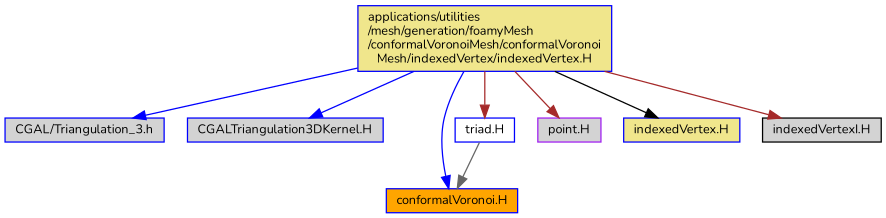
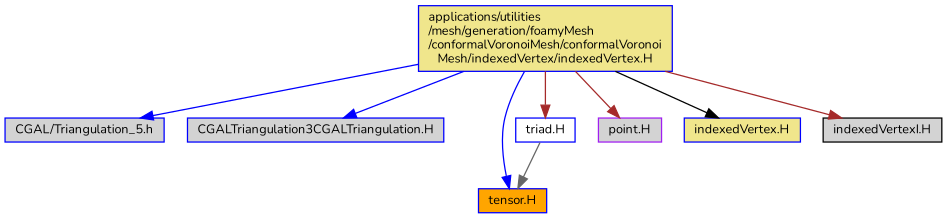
node "CGAL/Triangulation_3.h": label "CGAL/Triangulation_3.h" -> "CGAL/Triangulation_5.h"
node "CGALTriangulation3DKernel.H": label "CGALTriangulation3DKernel.H" -> "CGALTriangulation3CGALTriangulation.H"
node "conformalVoronoi.H": label "conformalVoronoi.H" -> "tensor.H"
